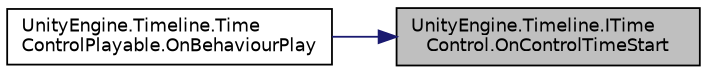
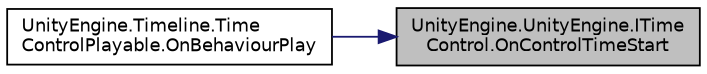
node "UnityEngine.Timeline.ITime Control.OnControlTimeStart": label "UnityEngine.Timeline.ITime Control.OnControlTimeStart" -> "UnityEngine.UnityEngine.ITime Control.OnControlTimeStart"
